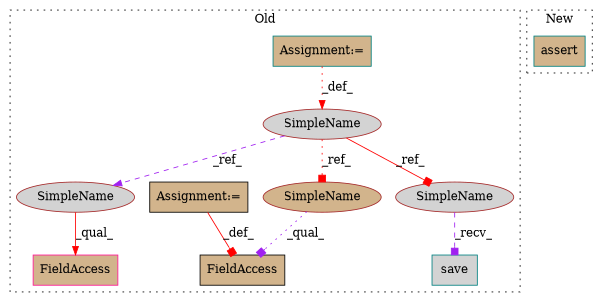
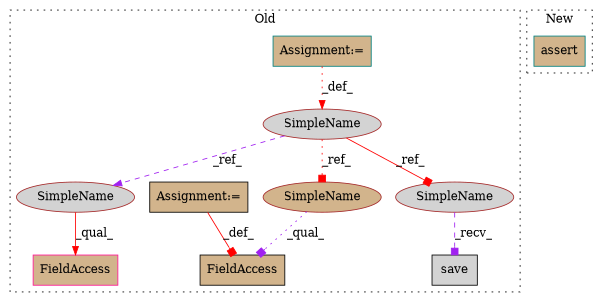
node "save": color teal -> black
